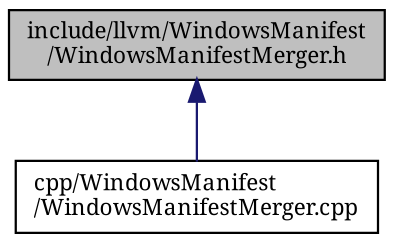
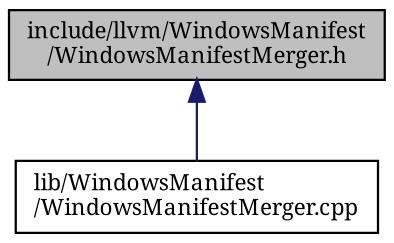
node "cpp/WindowsManifest /WindowsManifestMerger.cpp": label "cpp/WindowsManifest /WindowsManifestMerger.cpp" -> "lib/WindowsManifest /WindowsManifestMerger.cpp"
